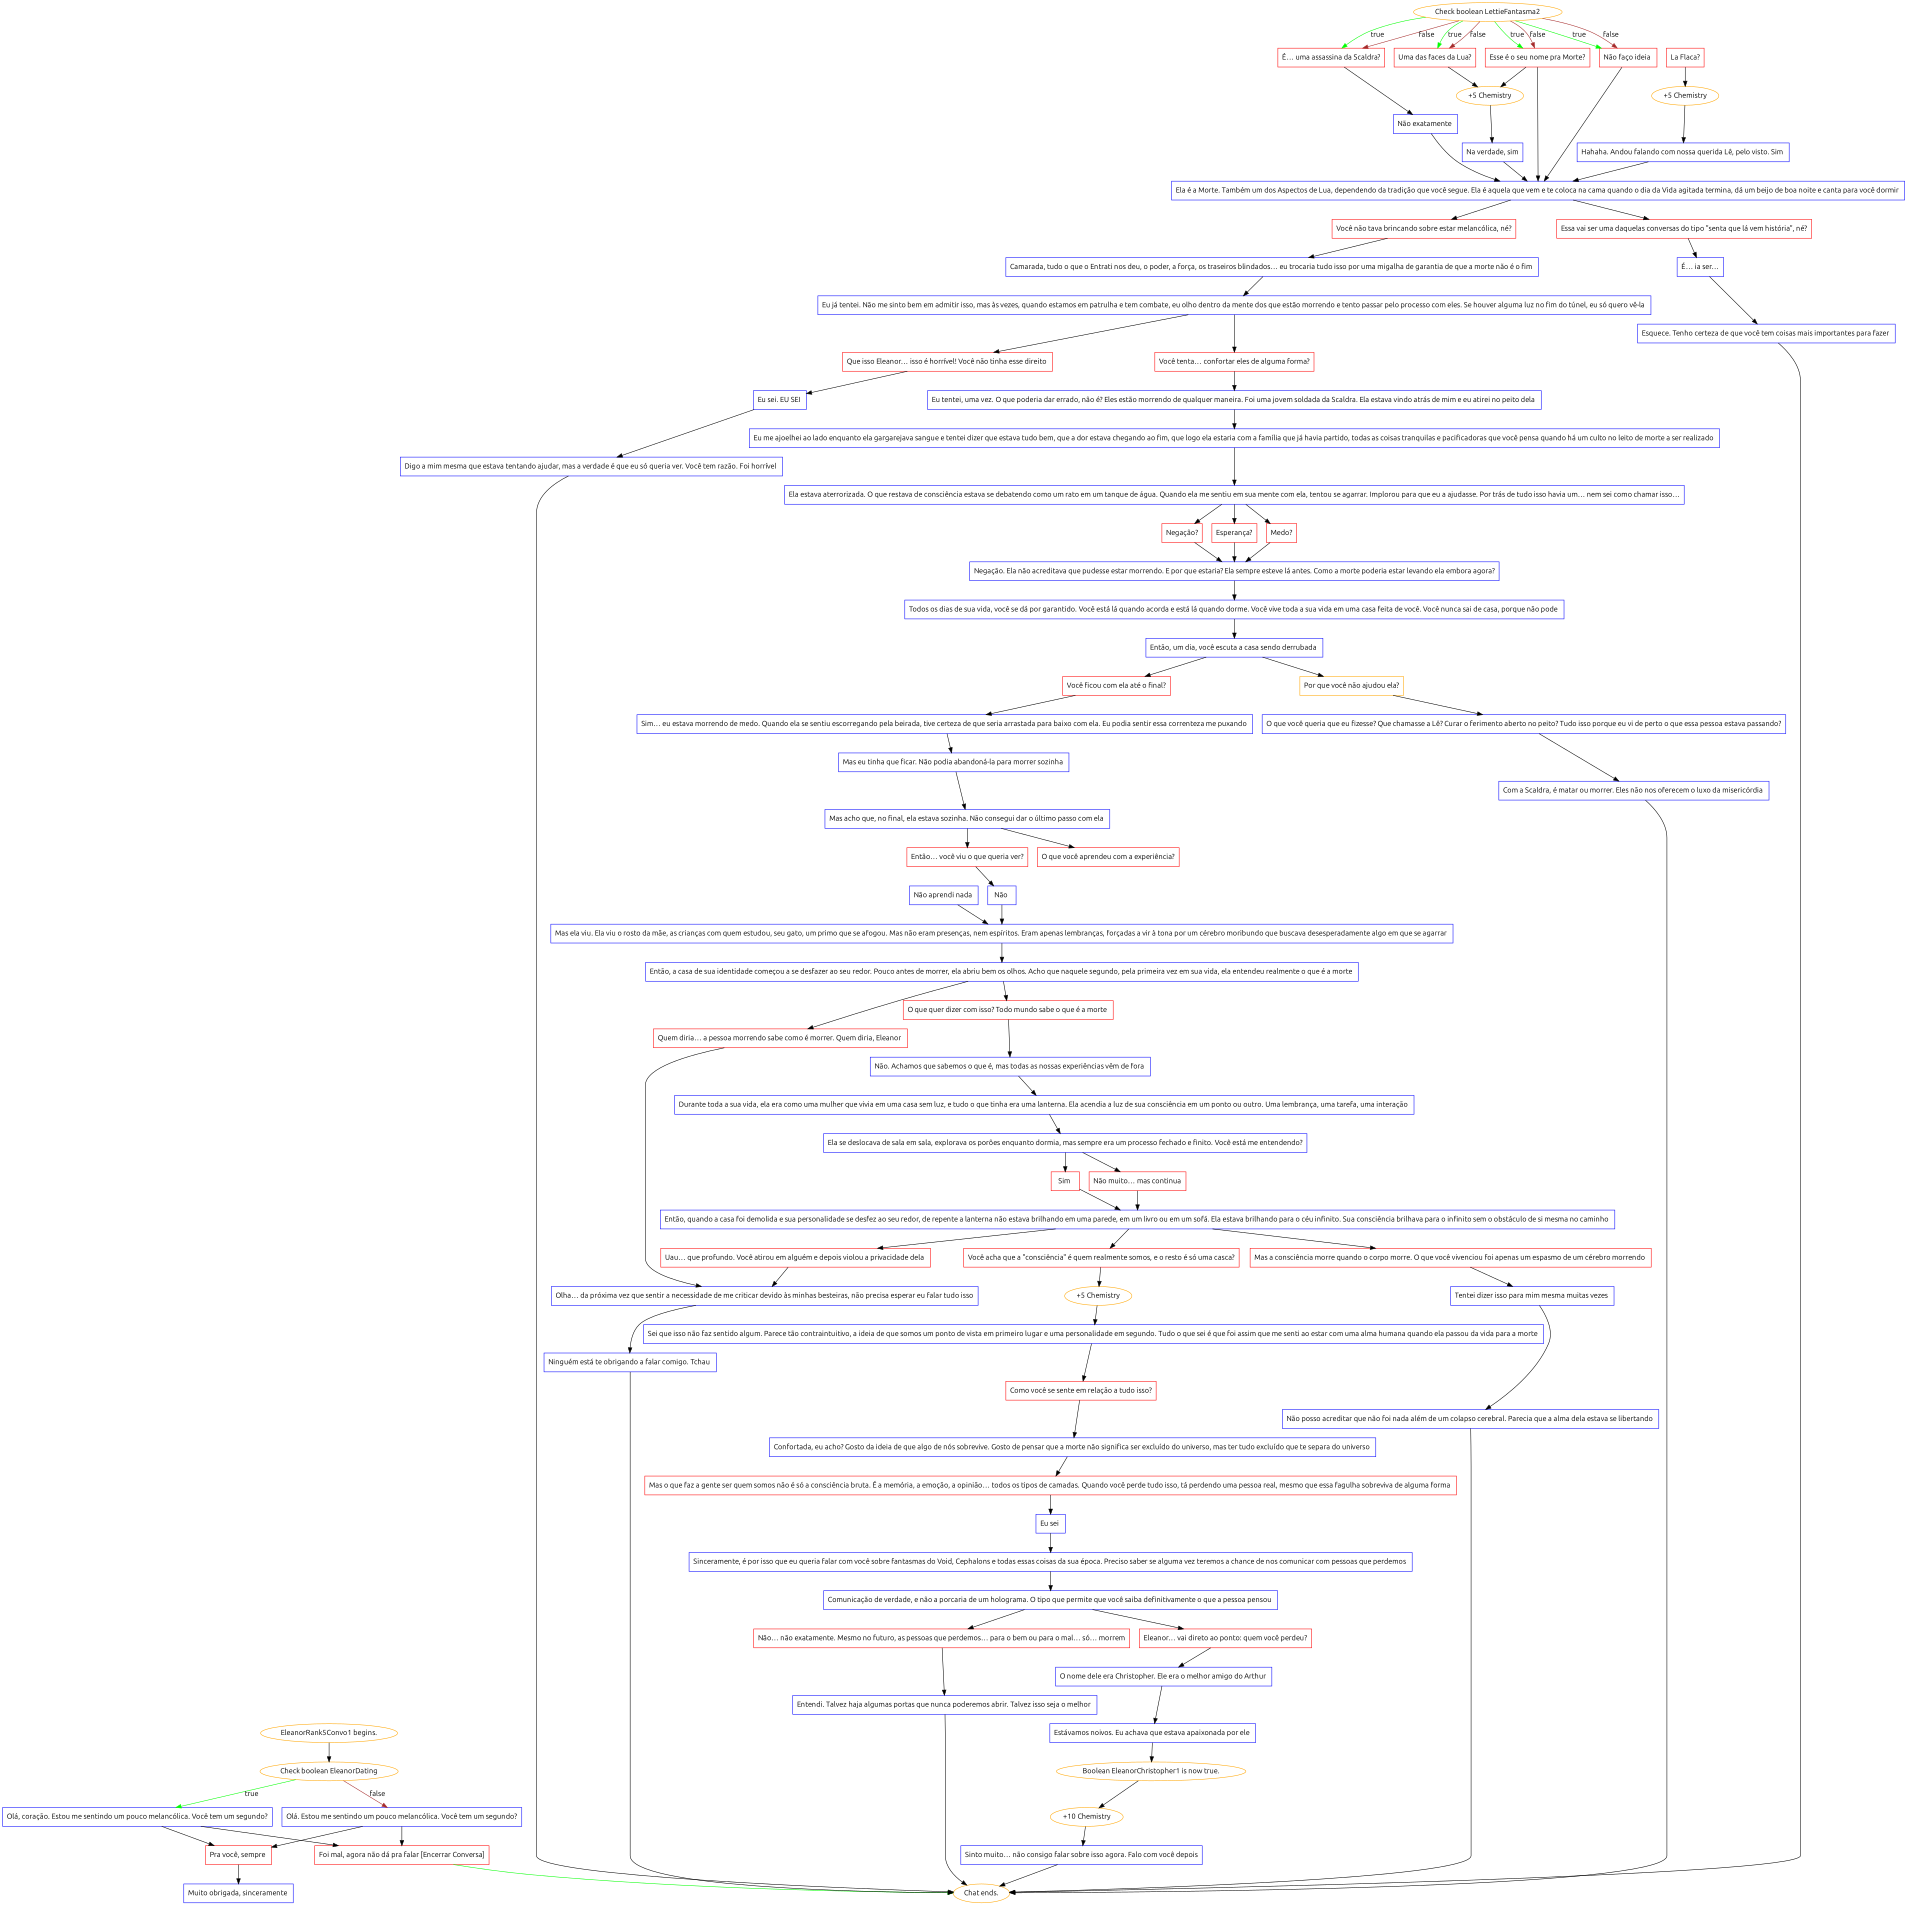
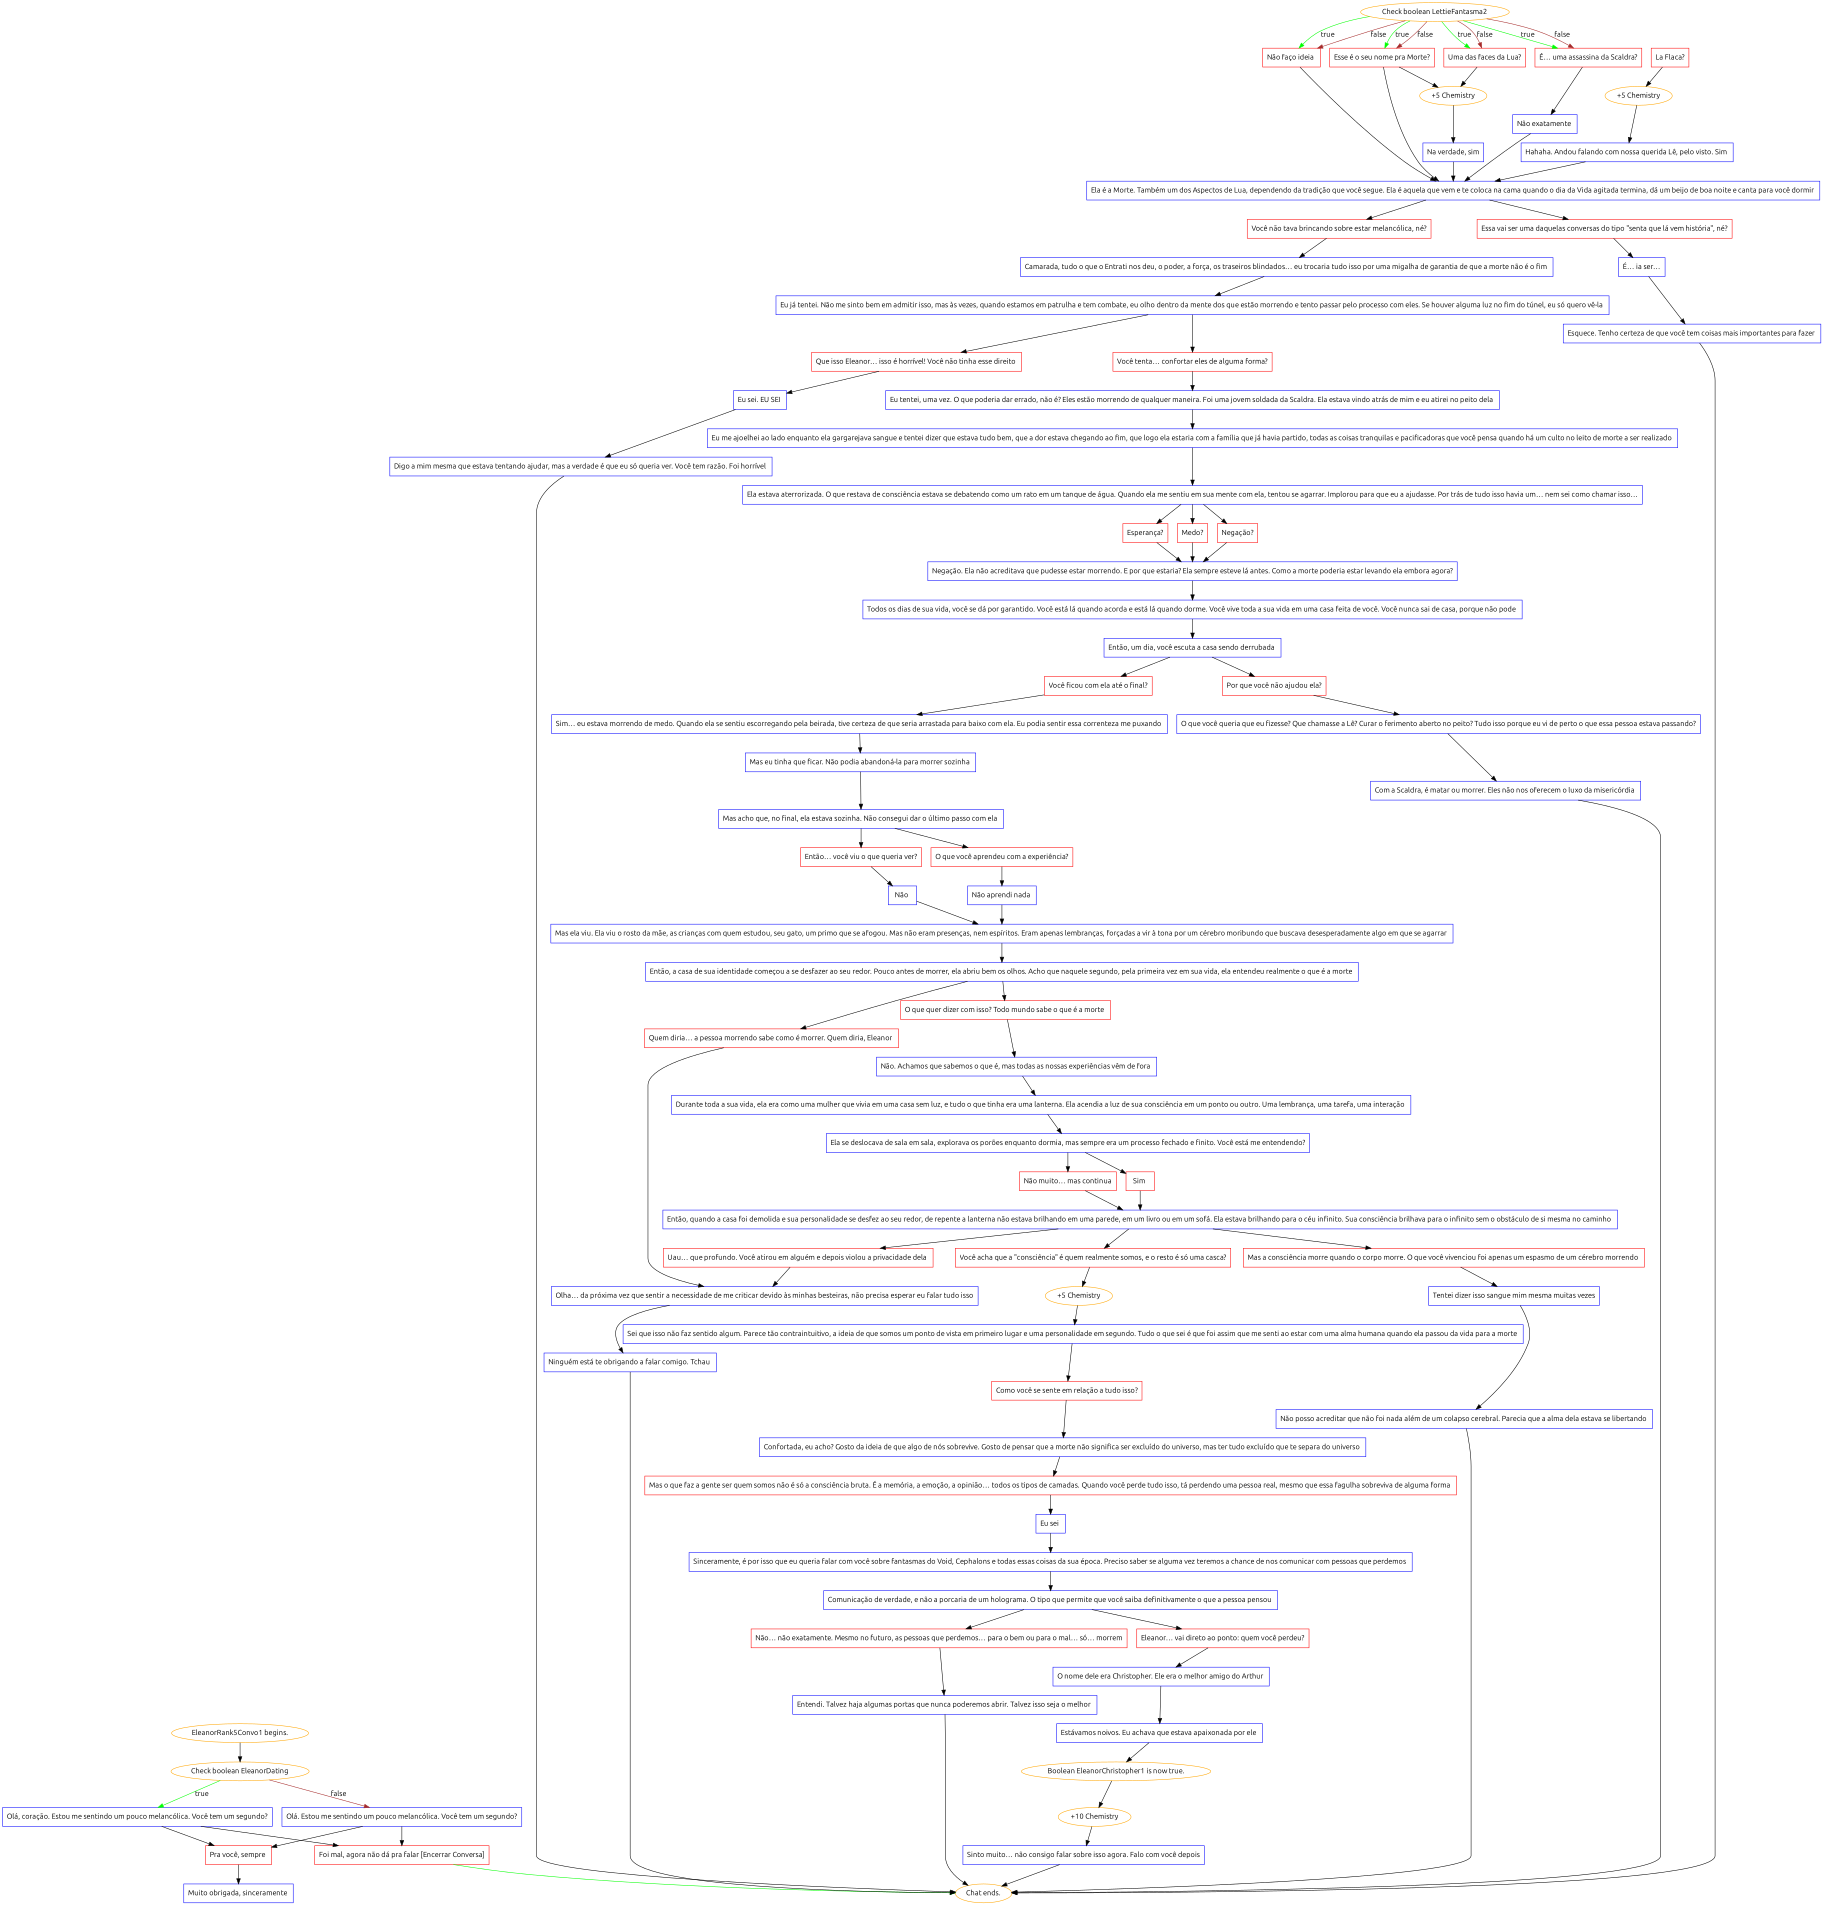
node "Por que você não ajudou ela?": color orange -> red
edge "O que você aprendeu com a experiência?" -> "Não aprendi nada": added
node "Tentei dizer isso para mim mesma muitas vezes": label "Tentei dizer isso para mim mesma muitas vezes" -> "Tentei dizer isso sangue mim mesma muitas vezes"
